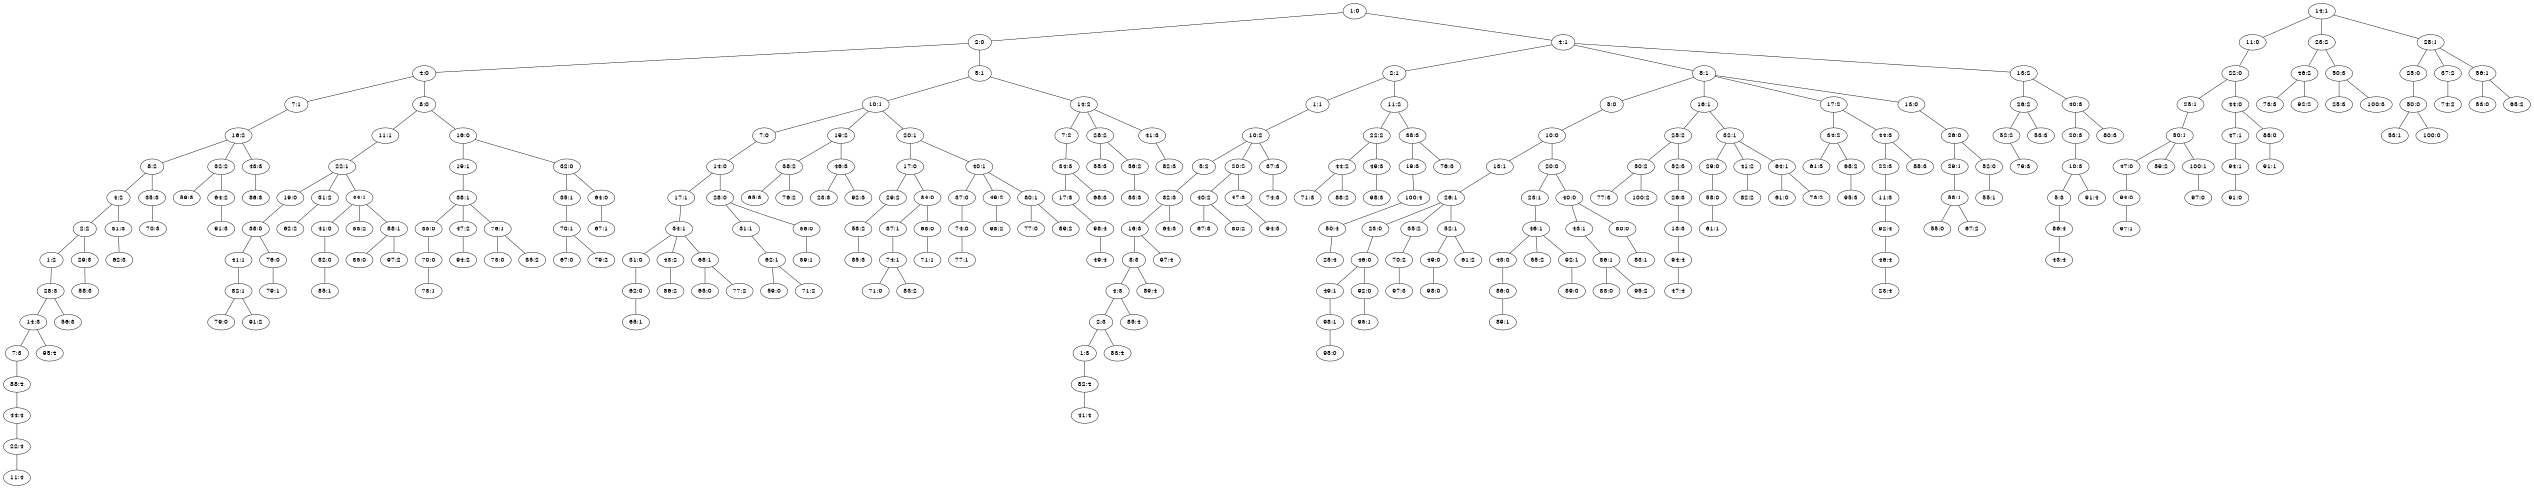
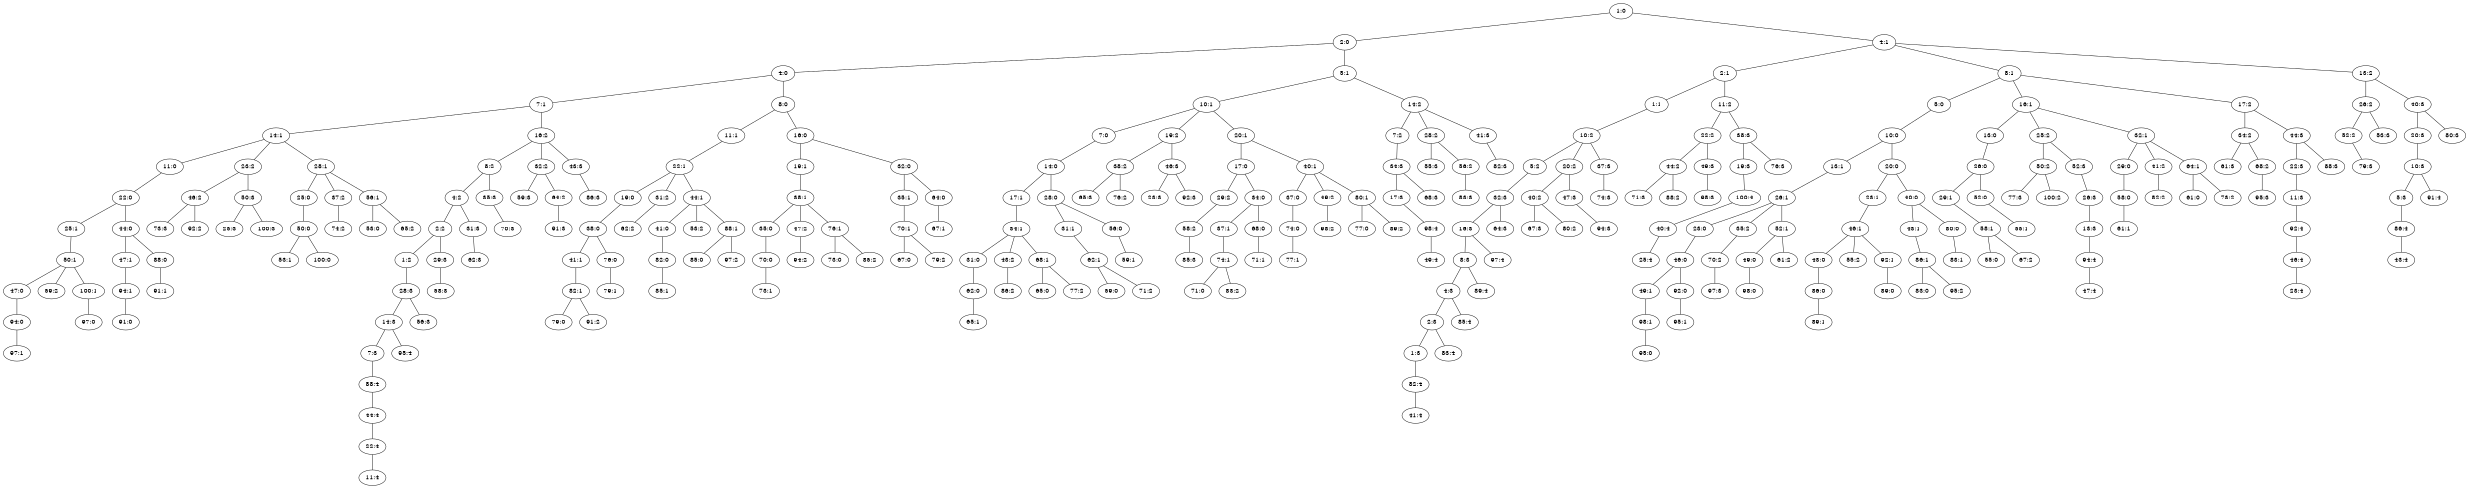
edge "8:1" -- "13:0": now "16:1" -- "13:0"
edge "7:1" -- "14:1": added
node "50:4": label "50:4" -> "40:4"
